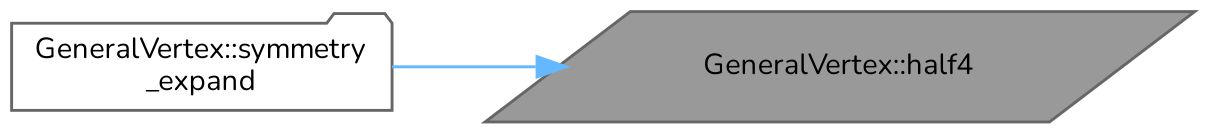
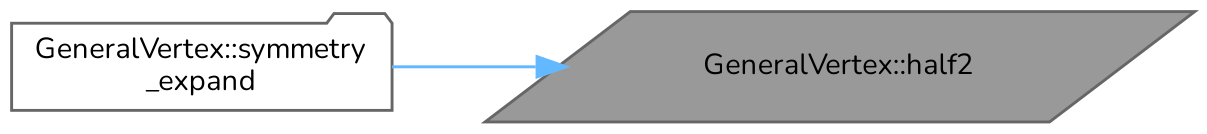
node "GeneralVertex::half4": label "GeneralVertex::half4" -> "GeneralVertex::half2"
